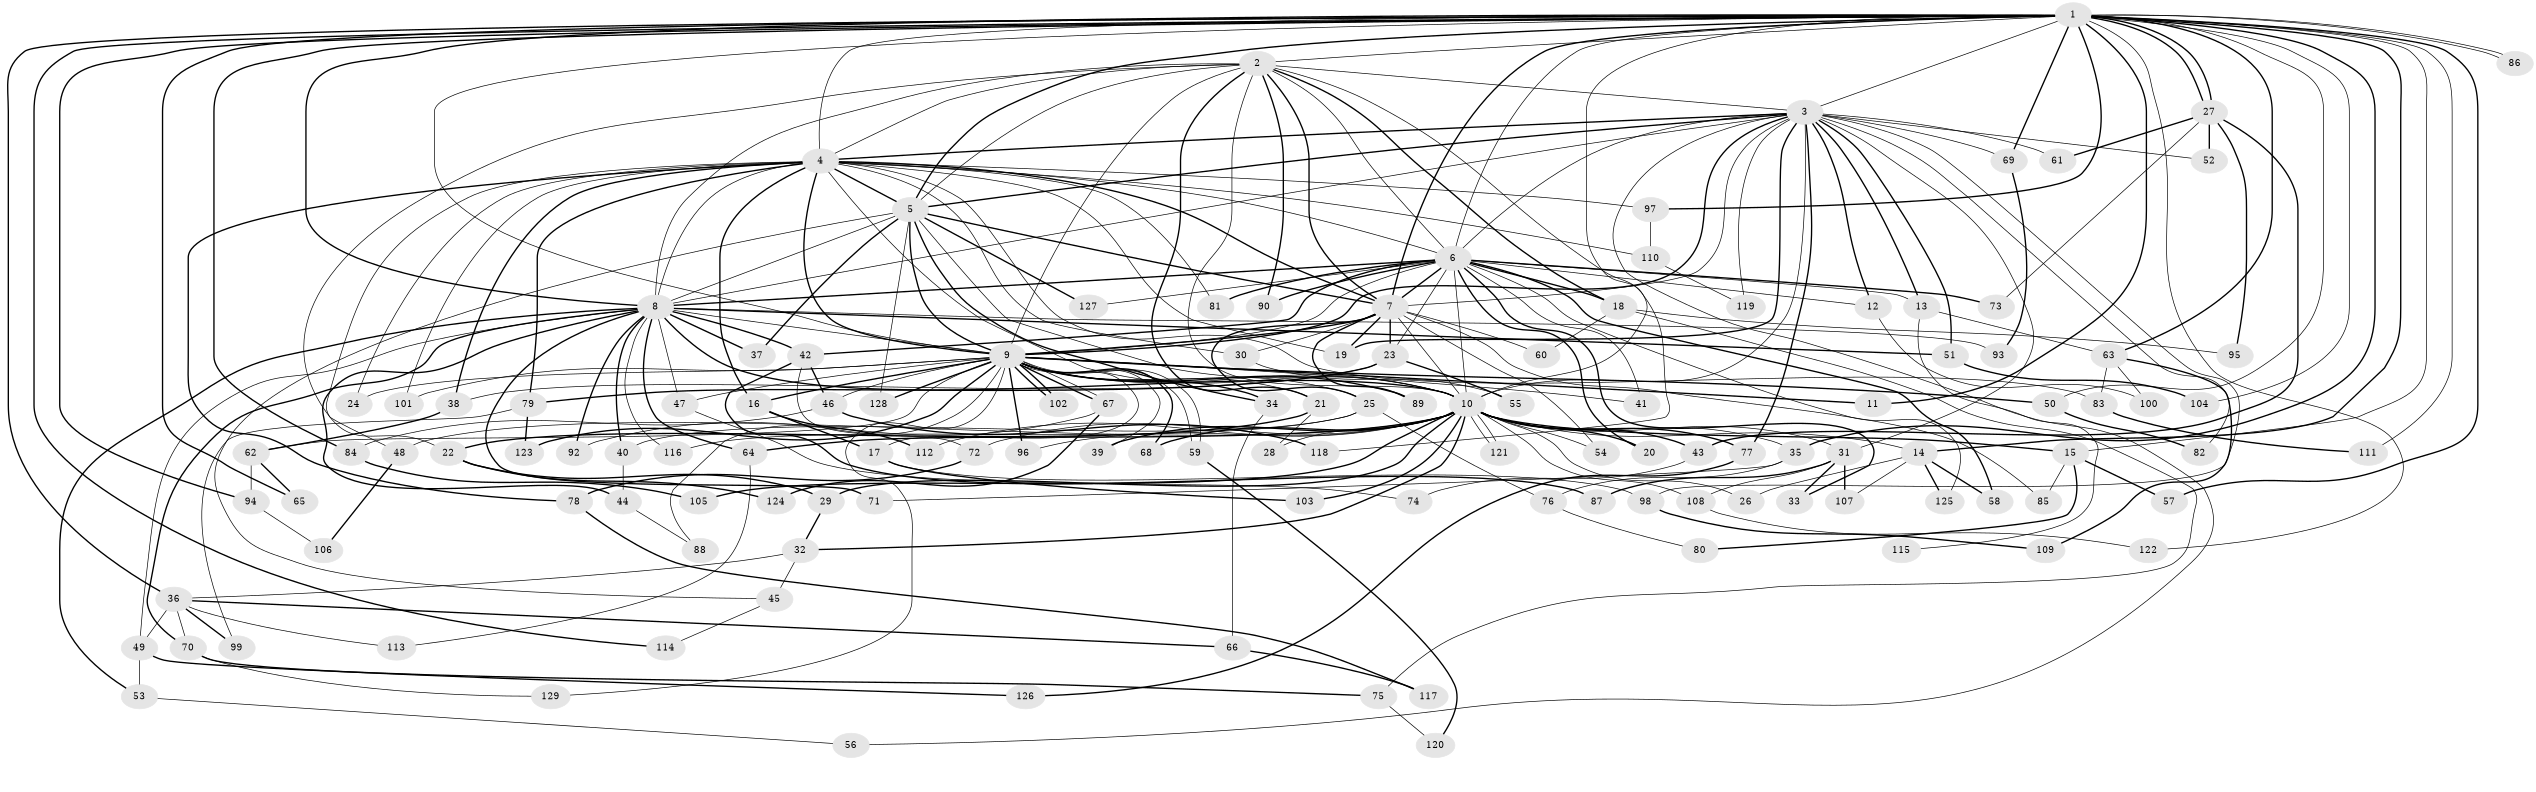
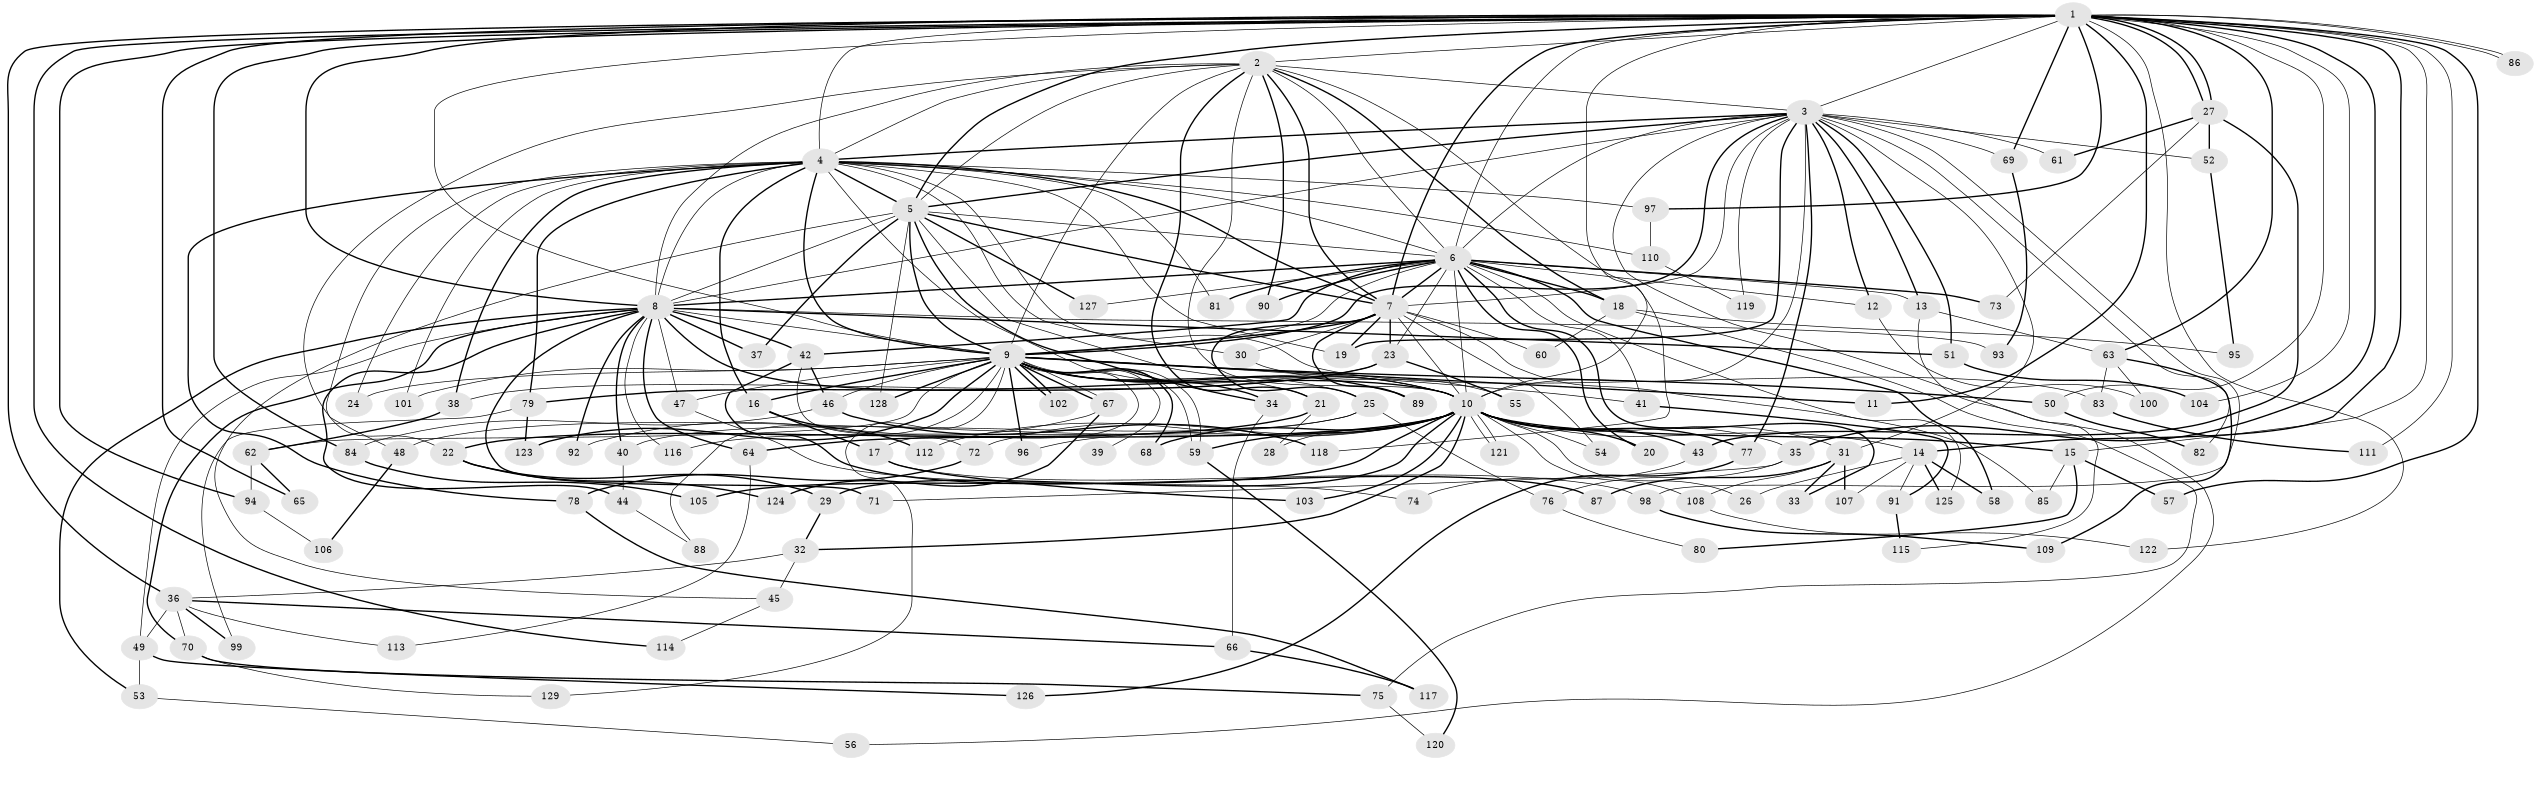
edge "27" -- "95": now "52" -- "95"
edge "5" -- "6": added
edge "10" -- "39": now "10" -- "59"
node "91": added
